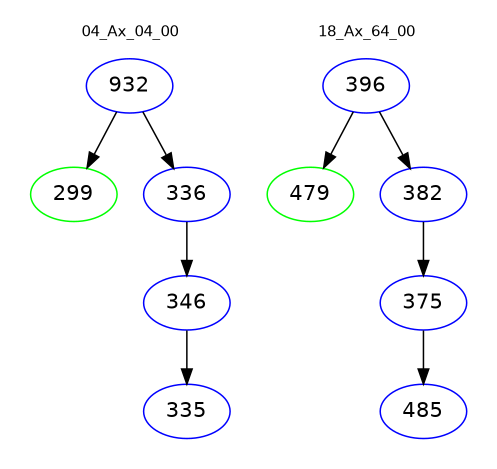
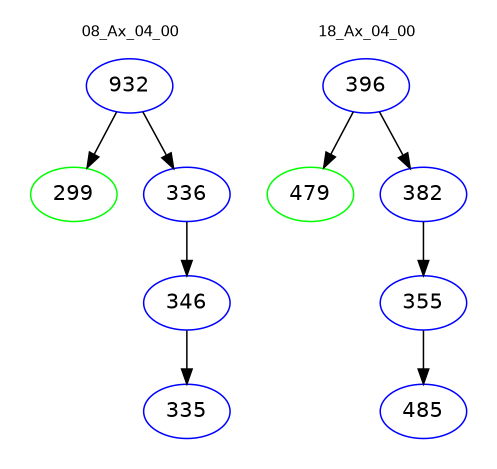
cluster "04_Ax_04_00": label "04_Ax_04_00" -> "08_Ax_04_00"
cluster "18_Ax_64_00": label "18_Ax_64_00" -> "18_Ax_04_00"
node "375": label "375" -> "355"
